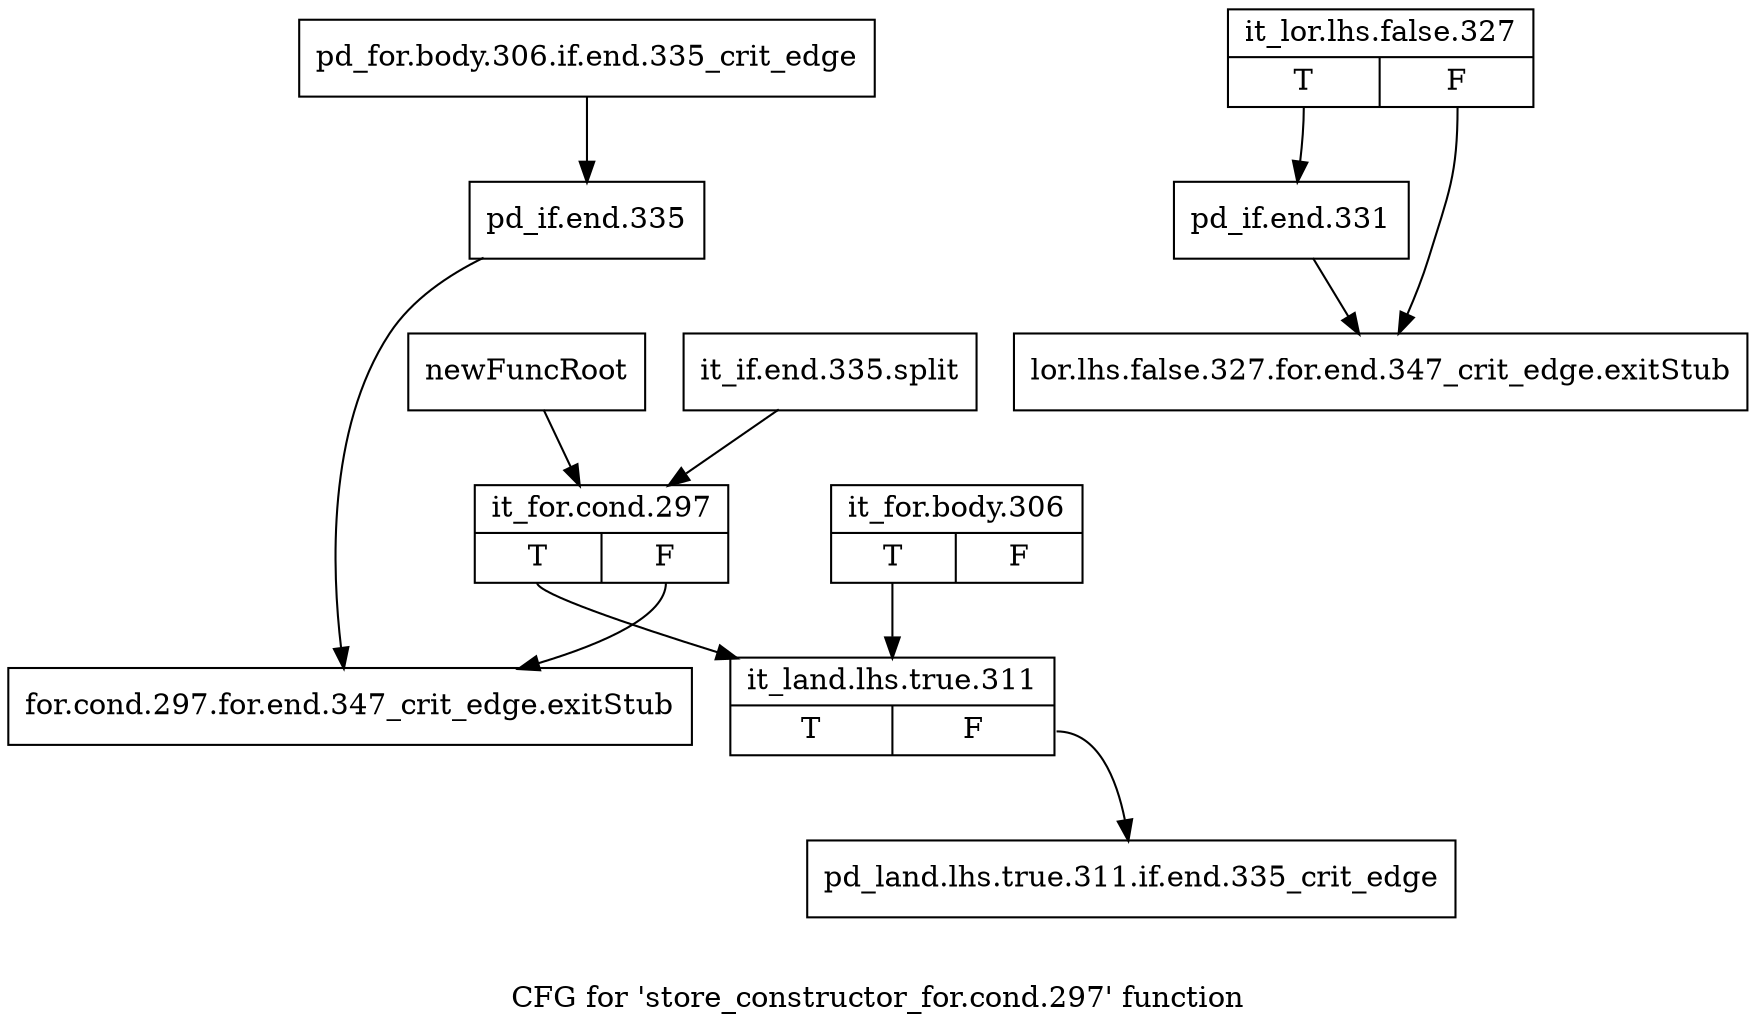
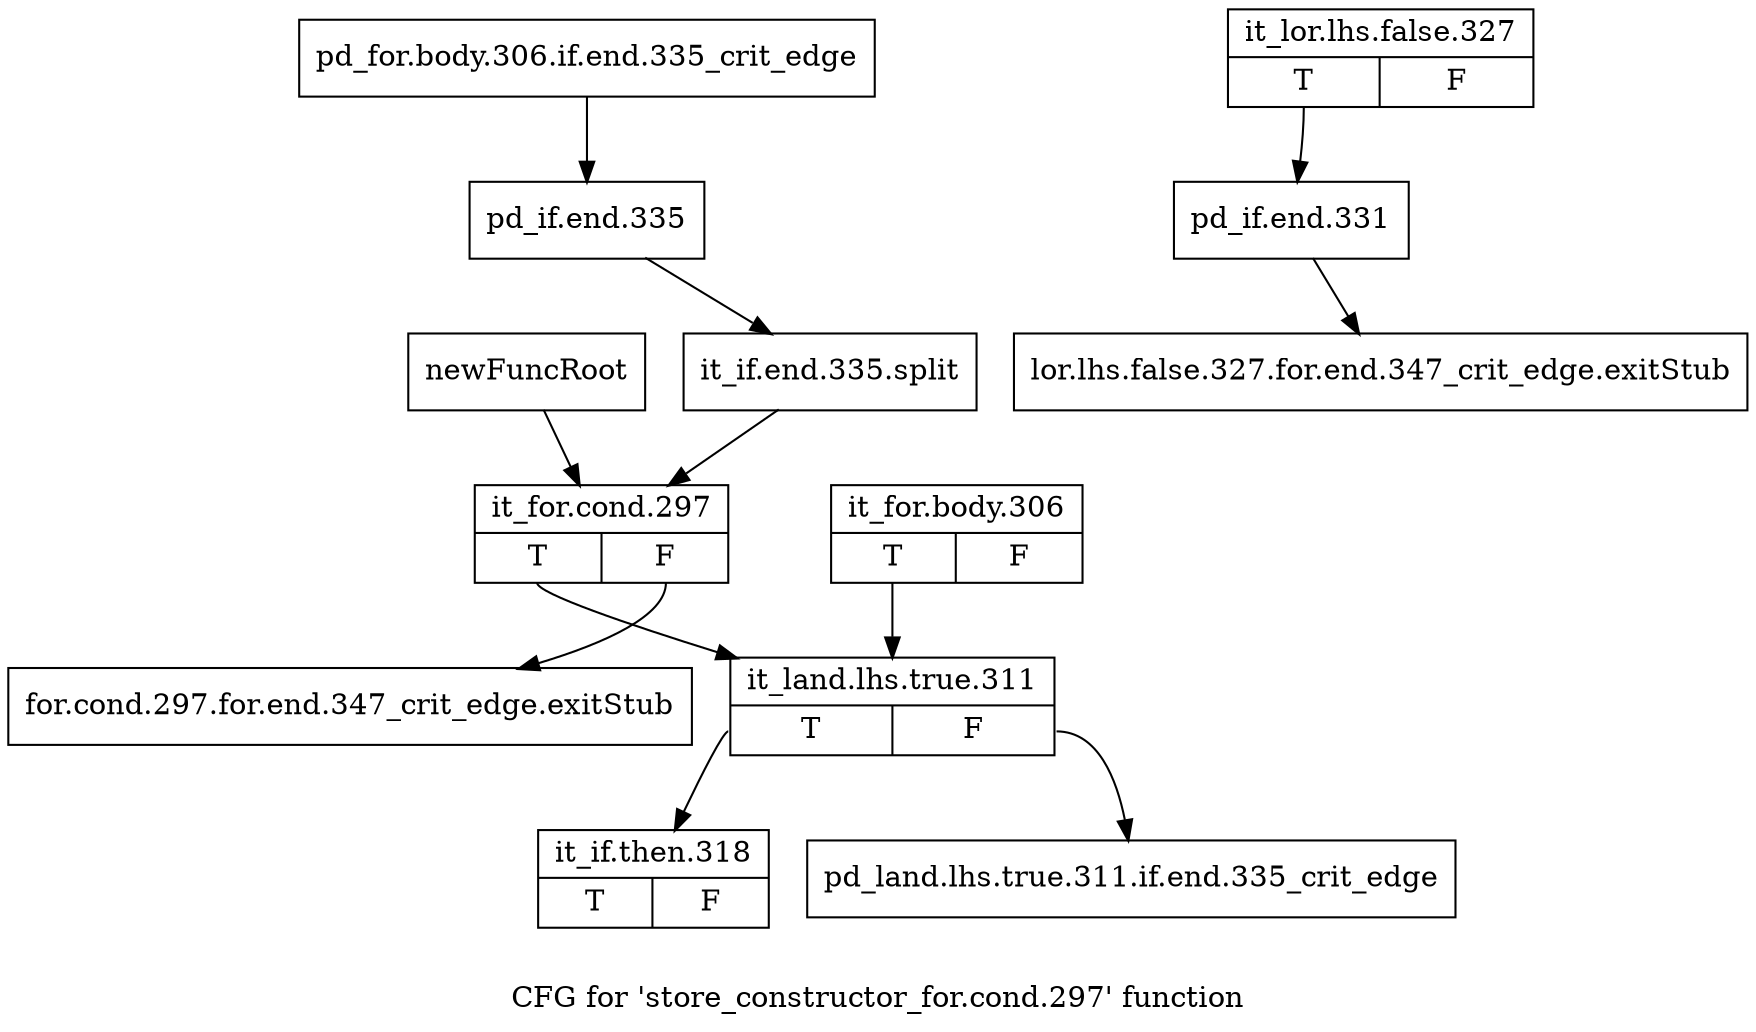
edge "it_lor.lhs.false.327" -> "lor.lhs.false.327.for.end.347_crit_edge.exitStub": removed
edge "pd_if.end.335" -> "for.cond.297.for.end.347_crit_edge.exitStub": now "pd_if.end.335" -> "it_if.end.335.split"
node "it_if.then.318": added
